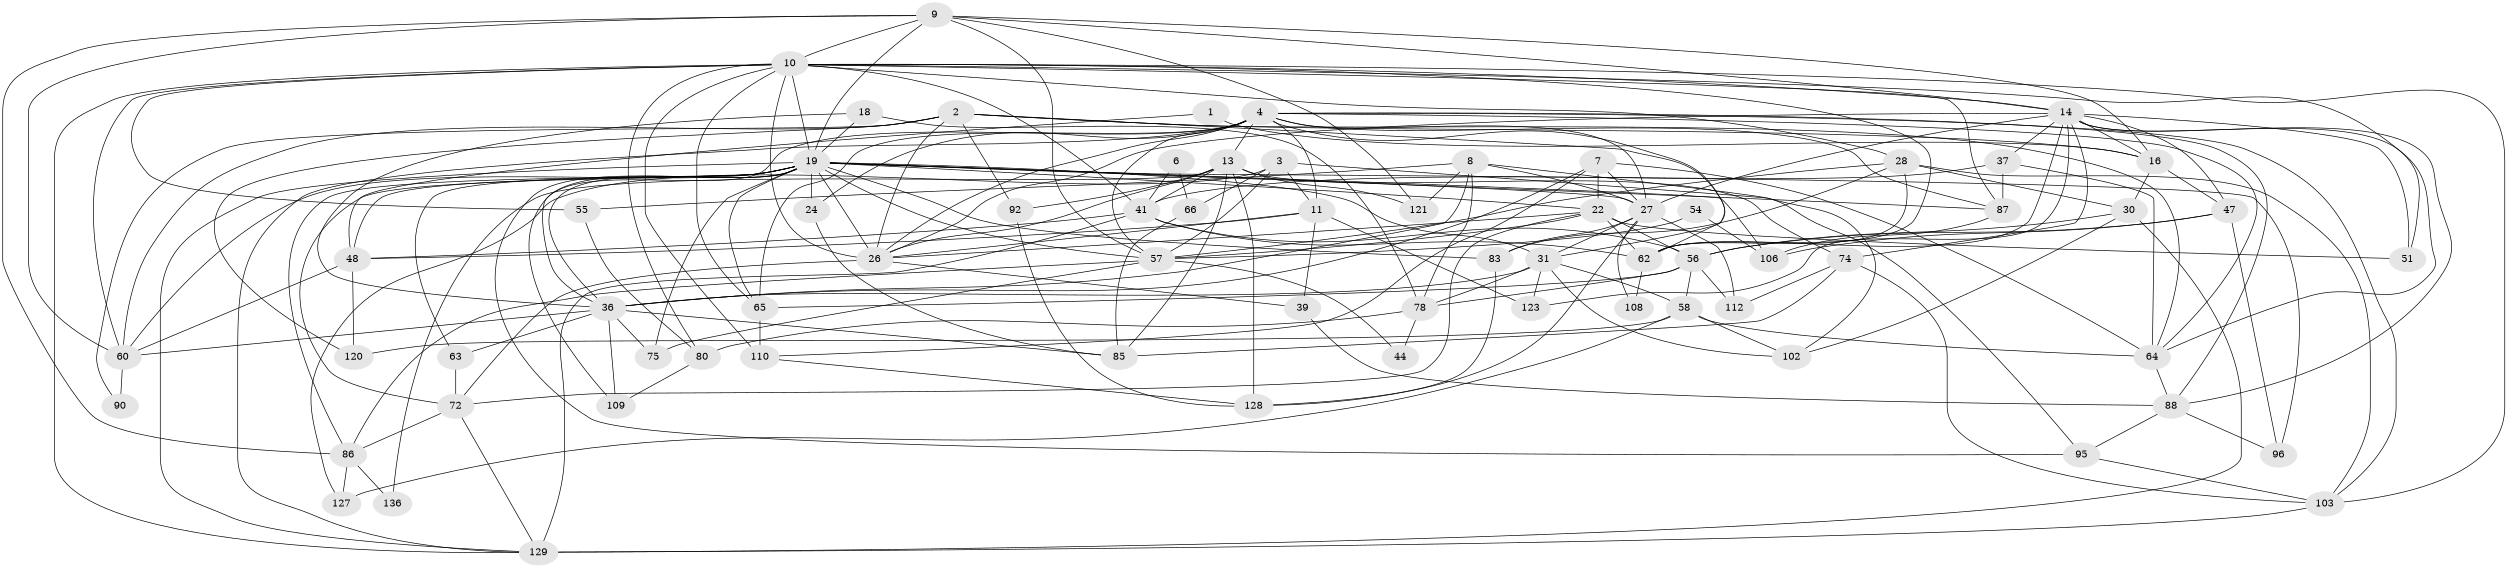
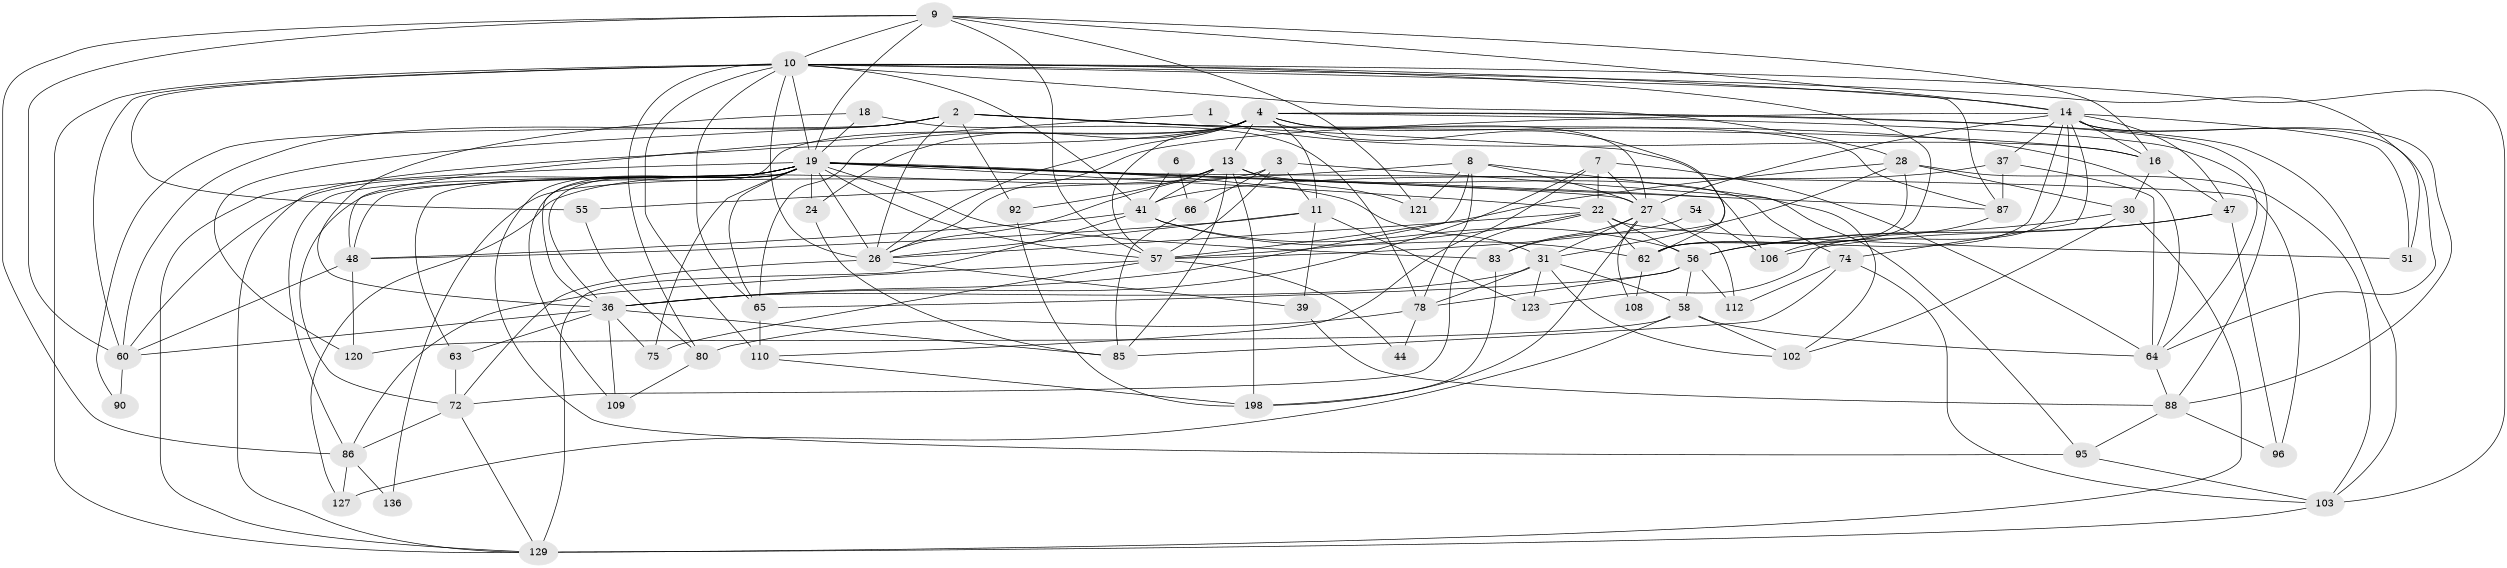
node "128": label "128" -> "198"
